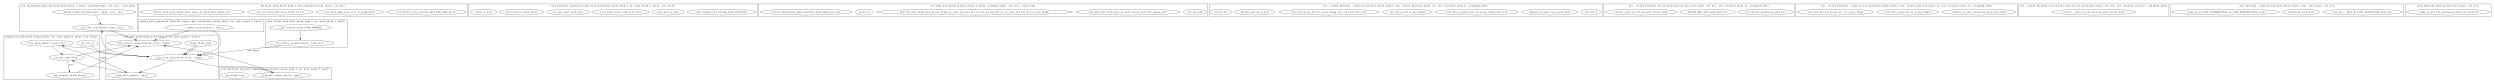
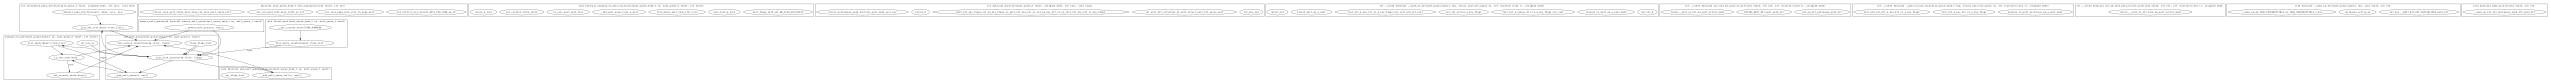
node "__add_wait_queue_tail_q_wait": added
edge "list_empty_careful(&wait->task_list)" -> "spin_lock_irqsave(&q->lock, flags);": label "not empty" -> "sync"
